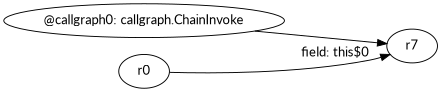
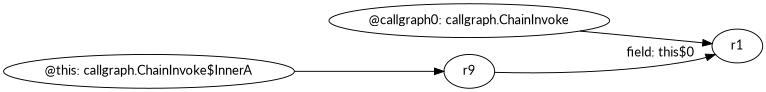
node "r7": label "r7" -> "r1"
node "r0": label "r0" -> "r9"
node "@this: callgraph.ChainInvoke$InnerA": added
